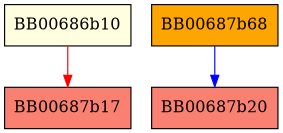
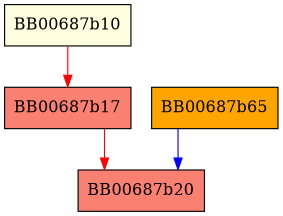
node "BB00686b10": label "BB00686b10" -> "BB00687b10"
node "BB00687b68": label "BB00687b68" -> "BB00687b65"
edge "BB00687b17" -> "BB00687b20": added
